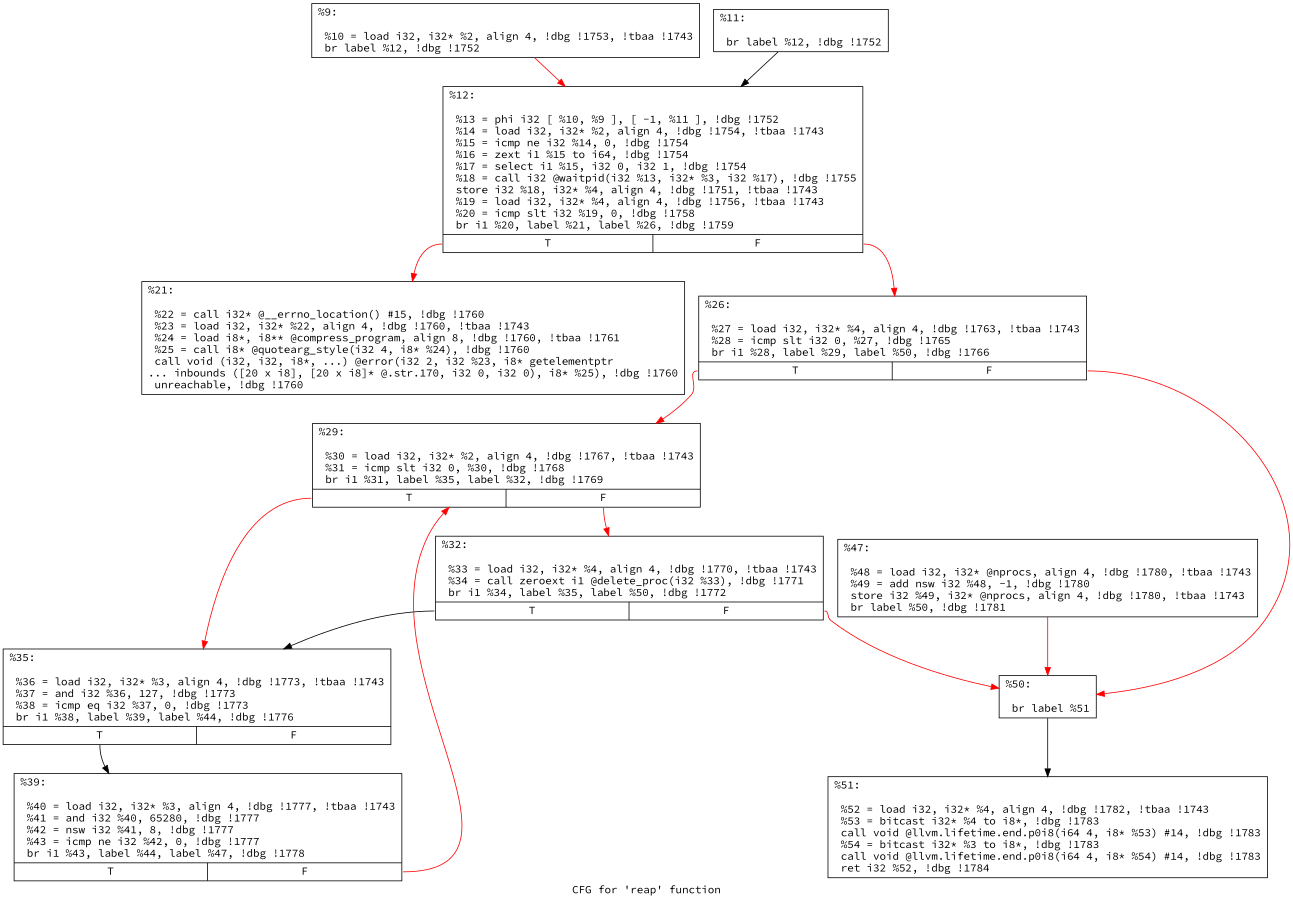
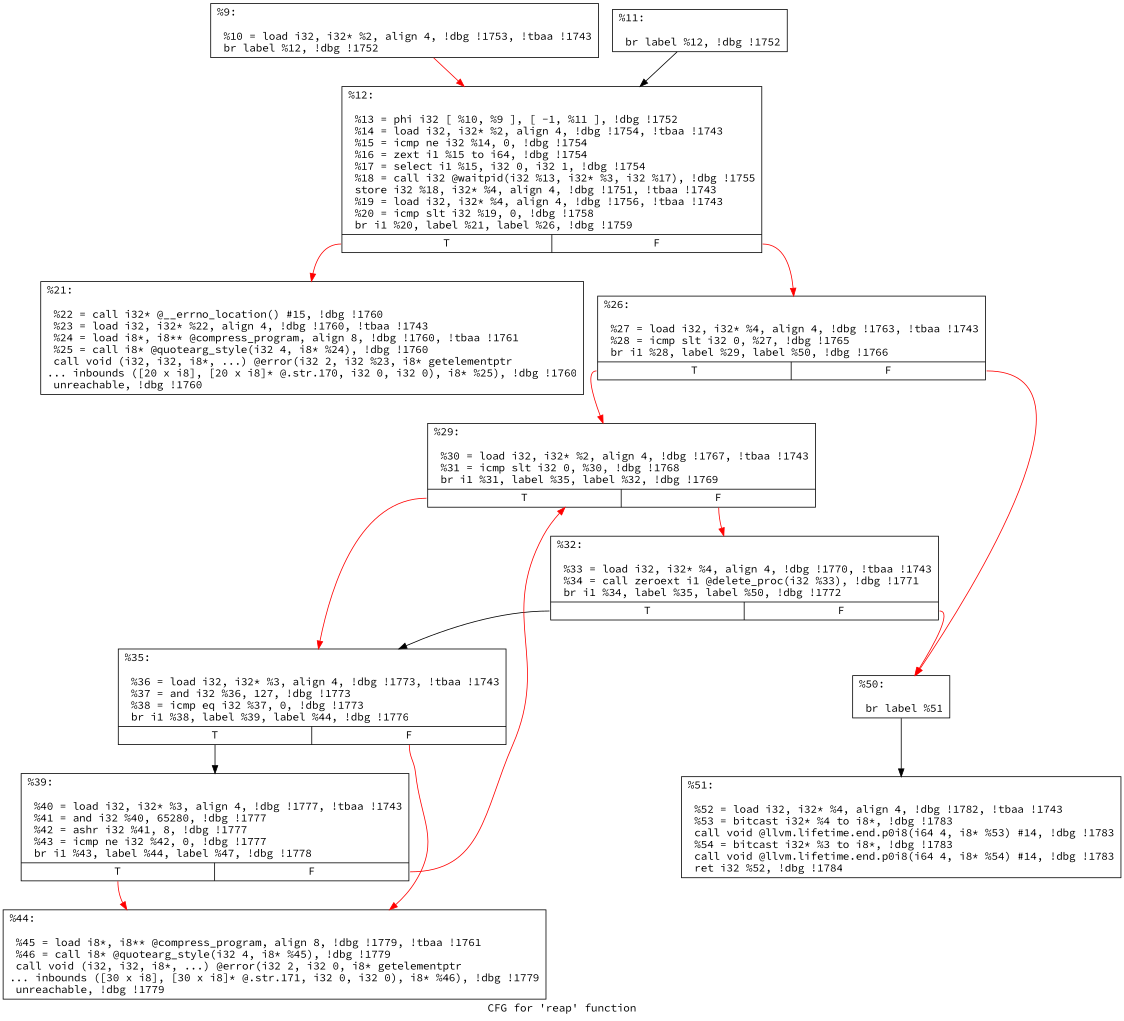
node "%47:": removed
node "%39:": text "%42 = nsw i32 %41, 8, !dbg !1777" -> "%42 = ashr i32 %41, 8, !dbg !1777"
node "%44:": added
